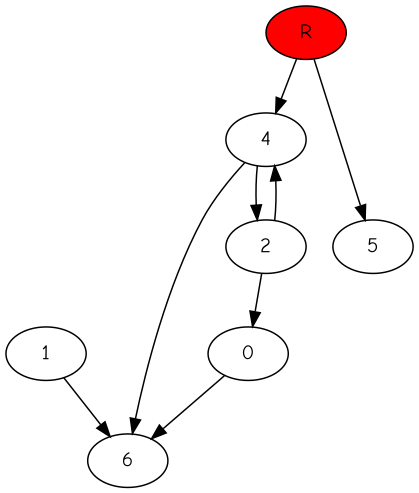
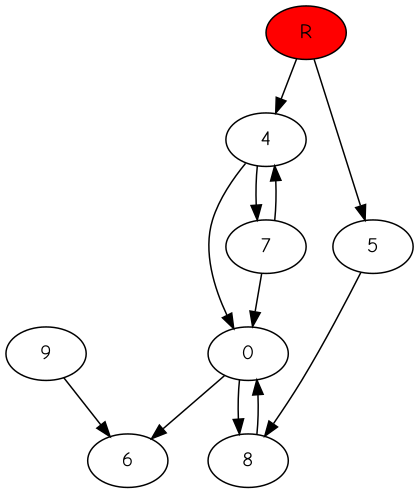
node "2": label "2" -> "7"
edge "4" -> "6": now "4" -> "0"
node "1": label "1" -> "9"
node "8": added
